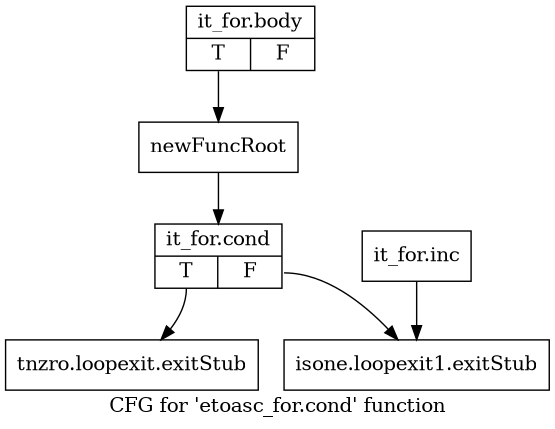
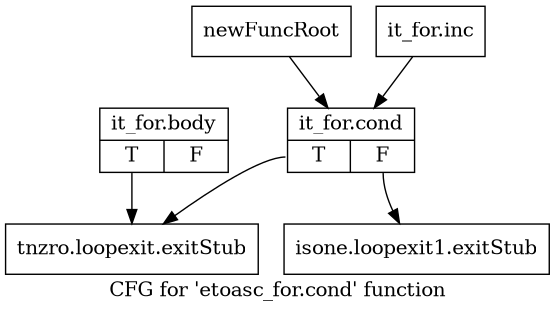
edge "it_for.body" -> "newFuncRoot": now "it_for.body" -> "tnzro.loopexit.exitStub"
edge "it_for.inc" -> "isone.loopexit1.exitStub": now "it_for.inc" -> "it_for.cond"
